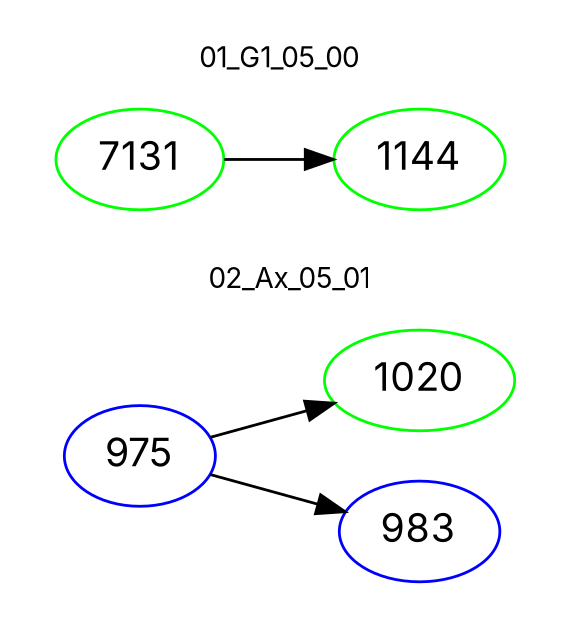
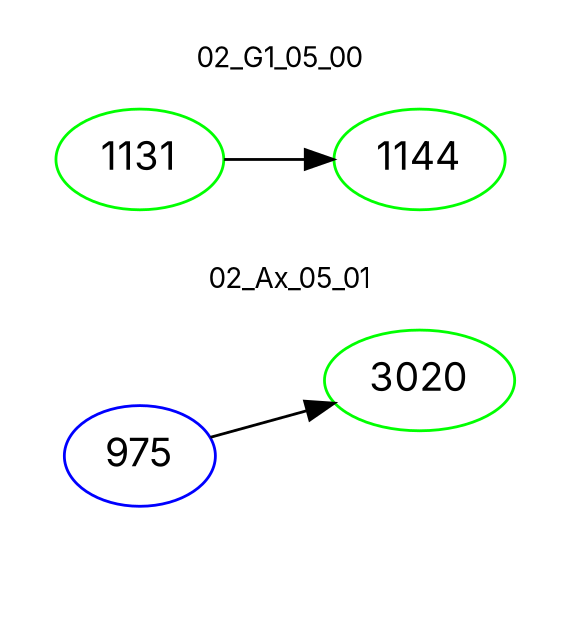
cluster "01_G1_05_00": label "01_G1_05_00" -> "02_G1_05_00"
node "7131": label "7131" -> "1131"
node "1020": label "1020" -> "3020"
node "983": removed
